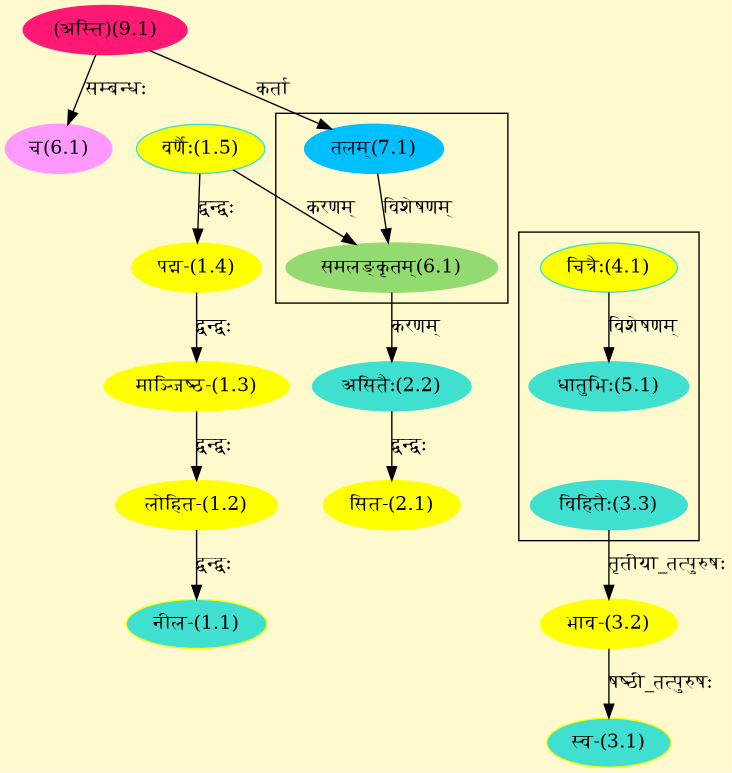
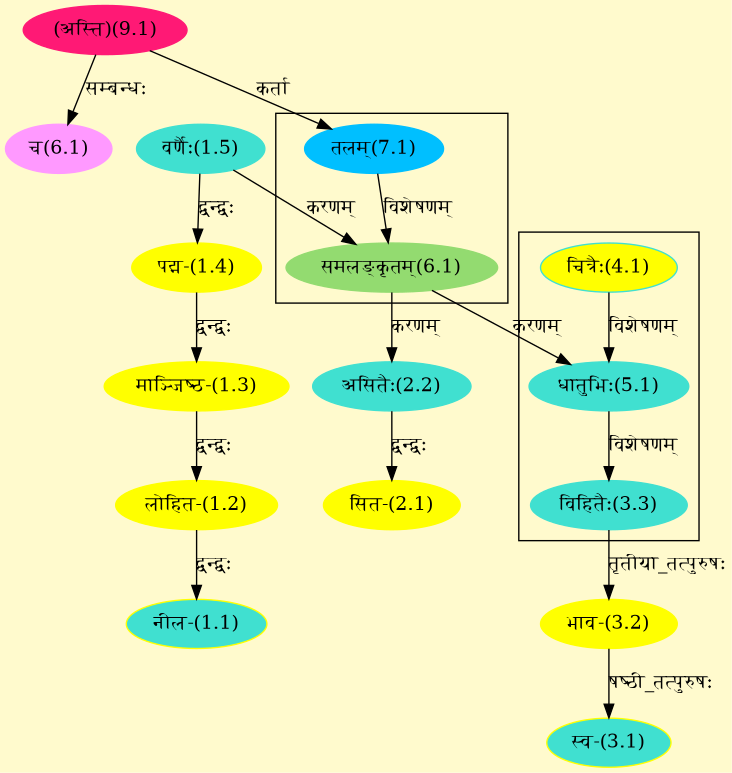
node "वर्णैः(1.5)": fillcolor #ffff00 -> #40e0d0
edge "समलङ्कृतम्(6.1)" -> "धातुभिः(5.1)": added, label "करणम्"
edge "धातुभिः(5.1)" -> "विहितैः(3.3)": added, label "विशेषणम्"
